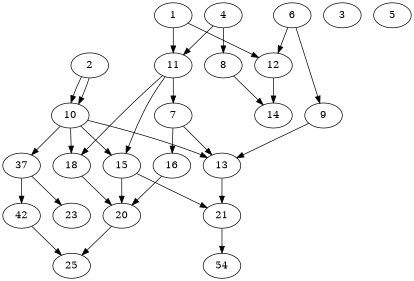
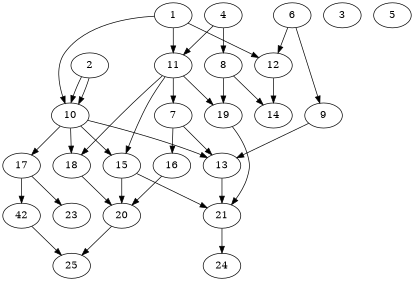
edge "1" -> "10": added
node "19": added
node "37": label "37" -> "17"
node "54": label "54" -> "24"
